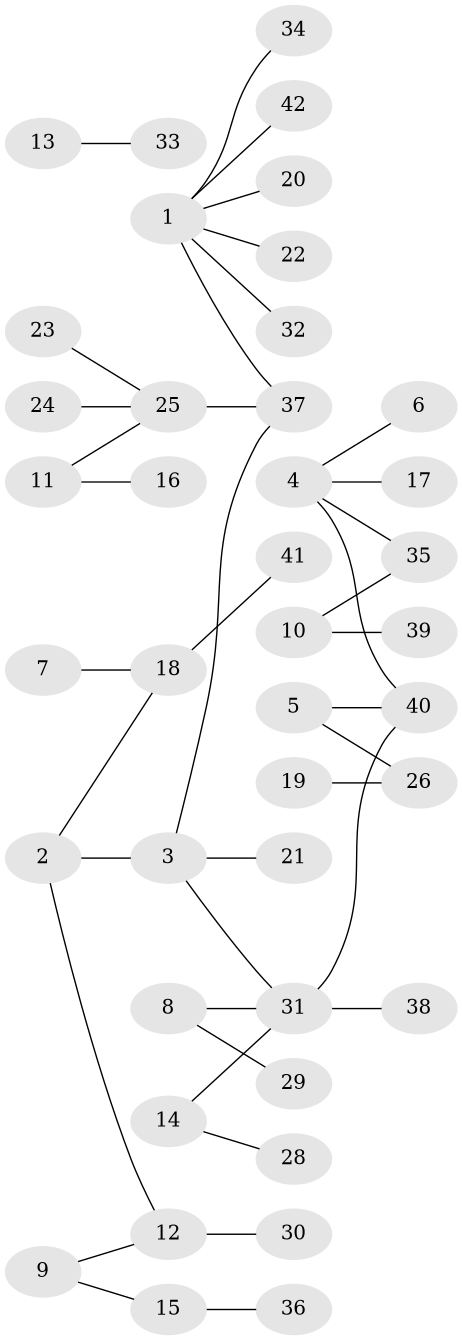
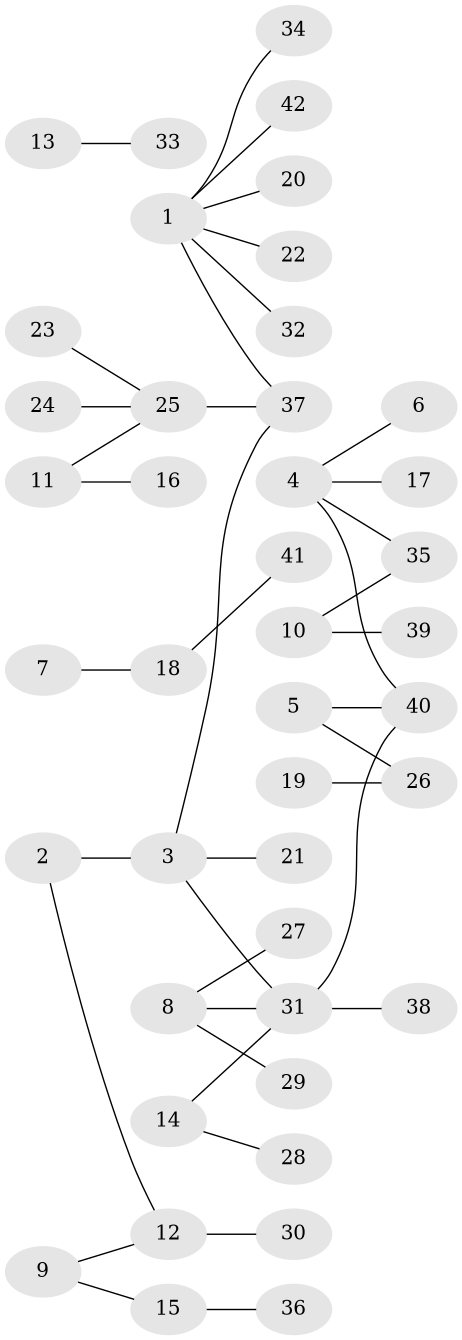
edge "18" -- "2": removed
node "27": added
